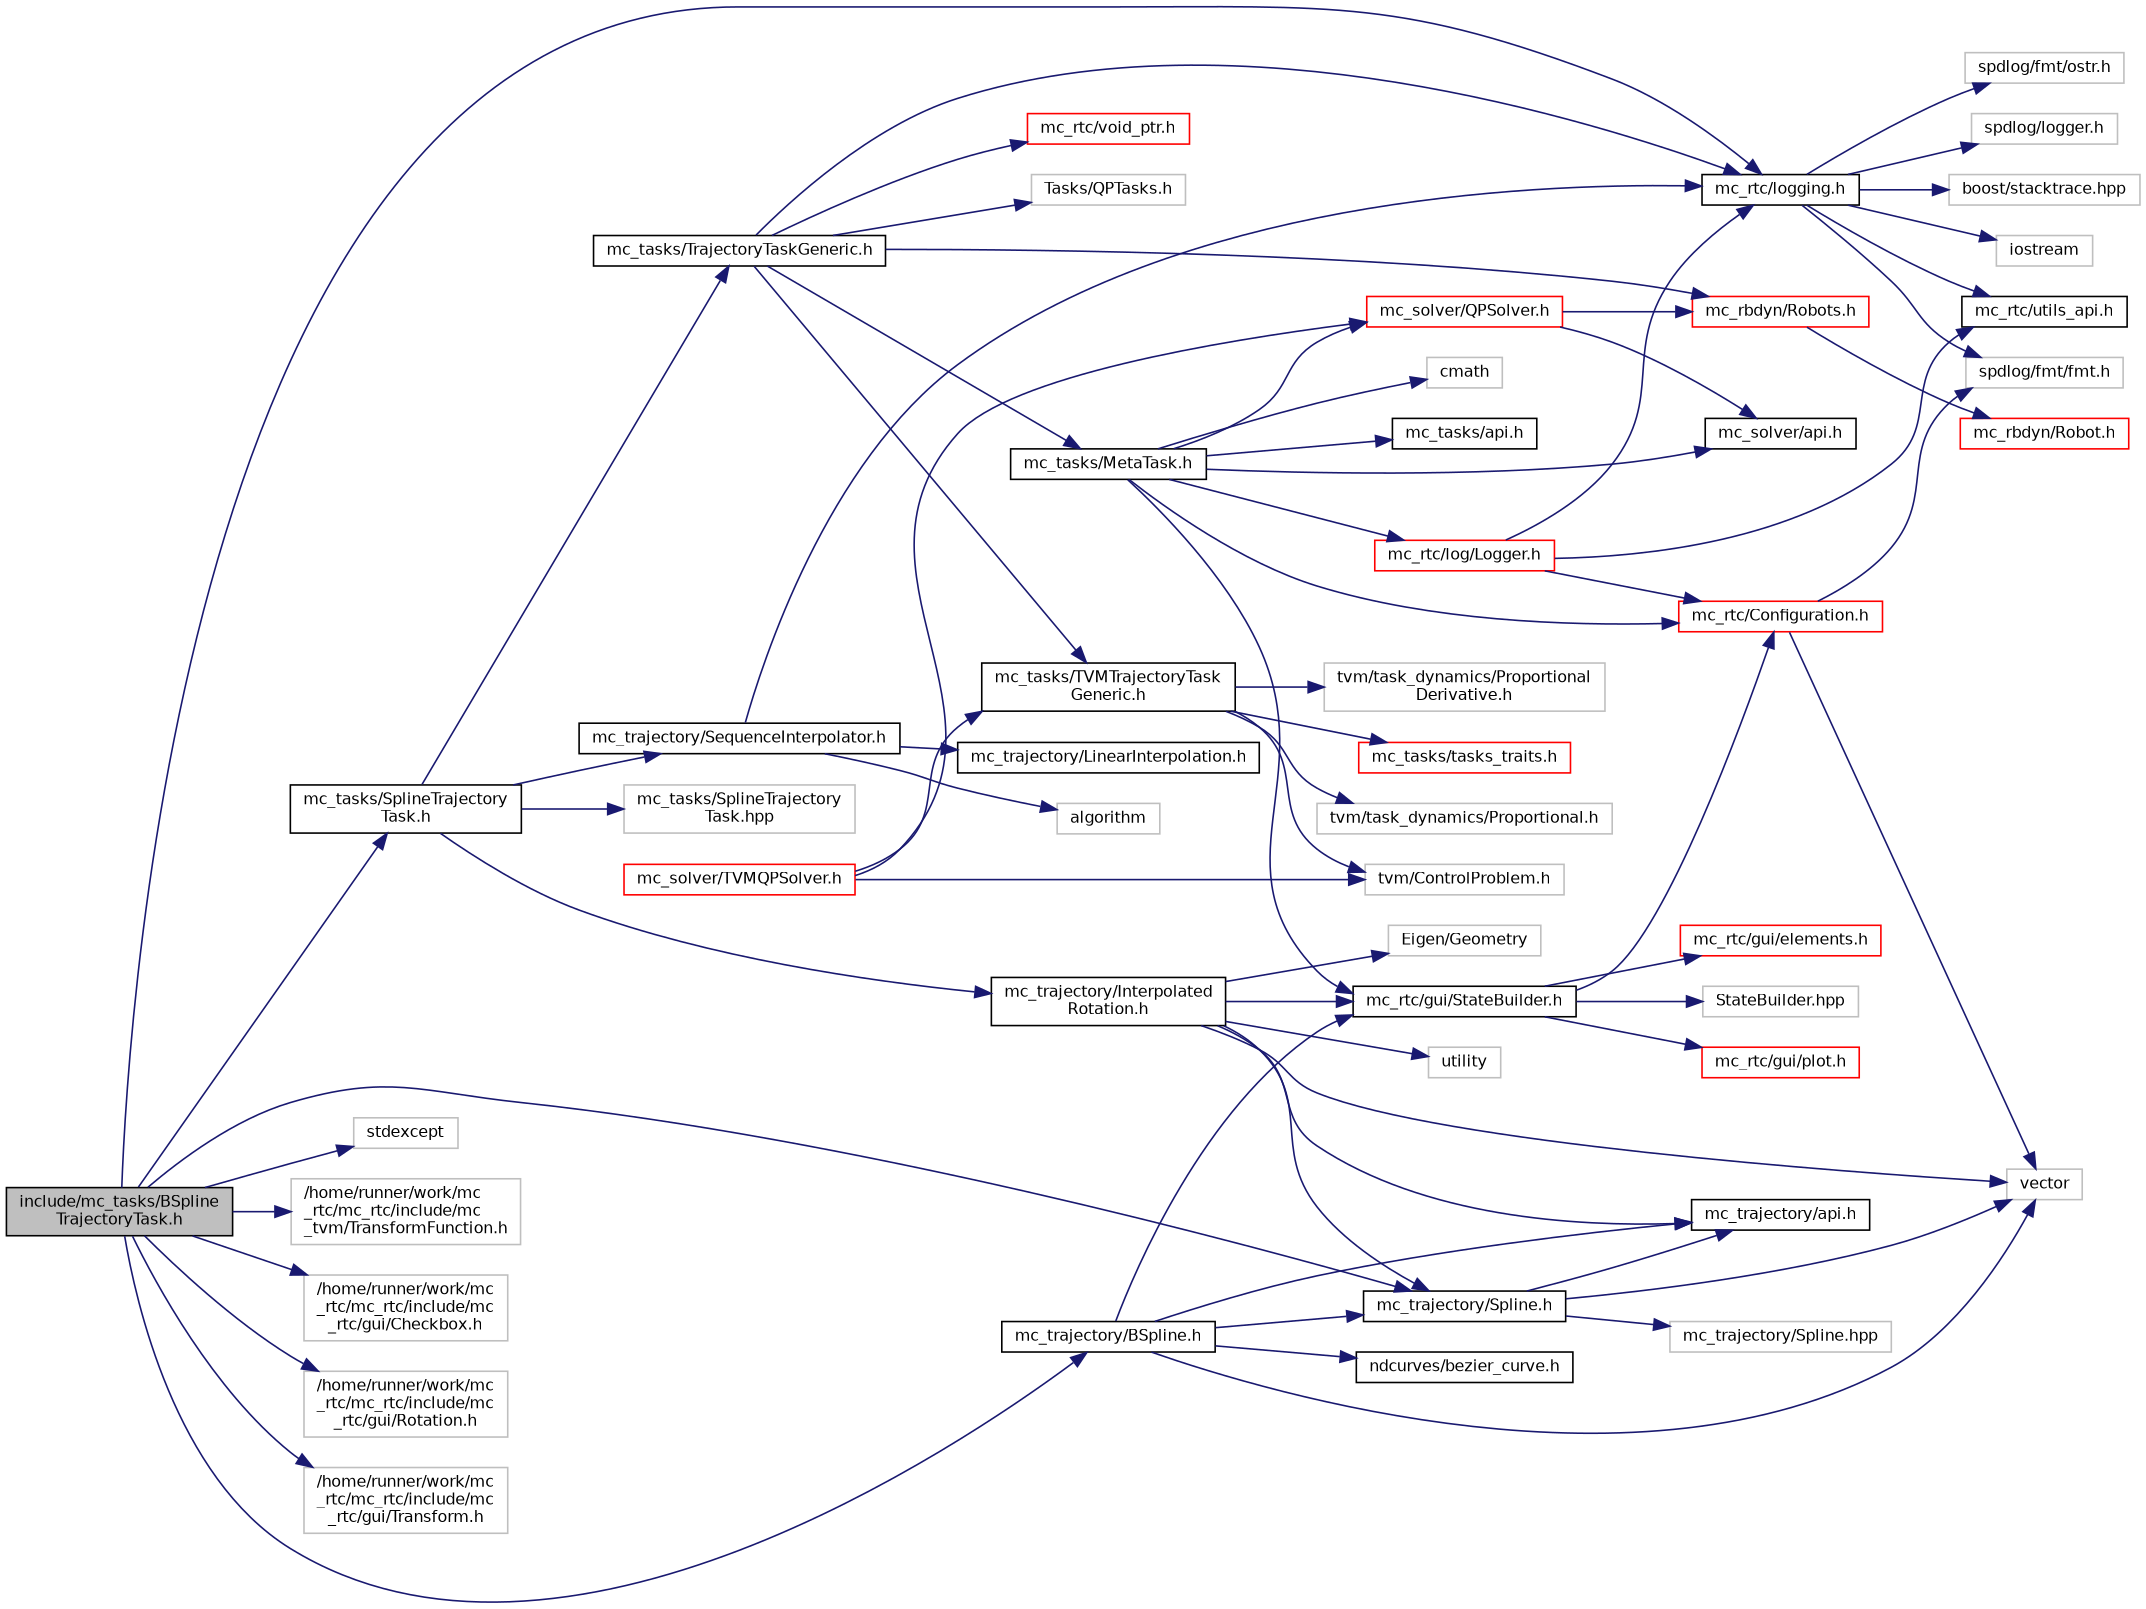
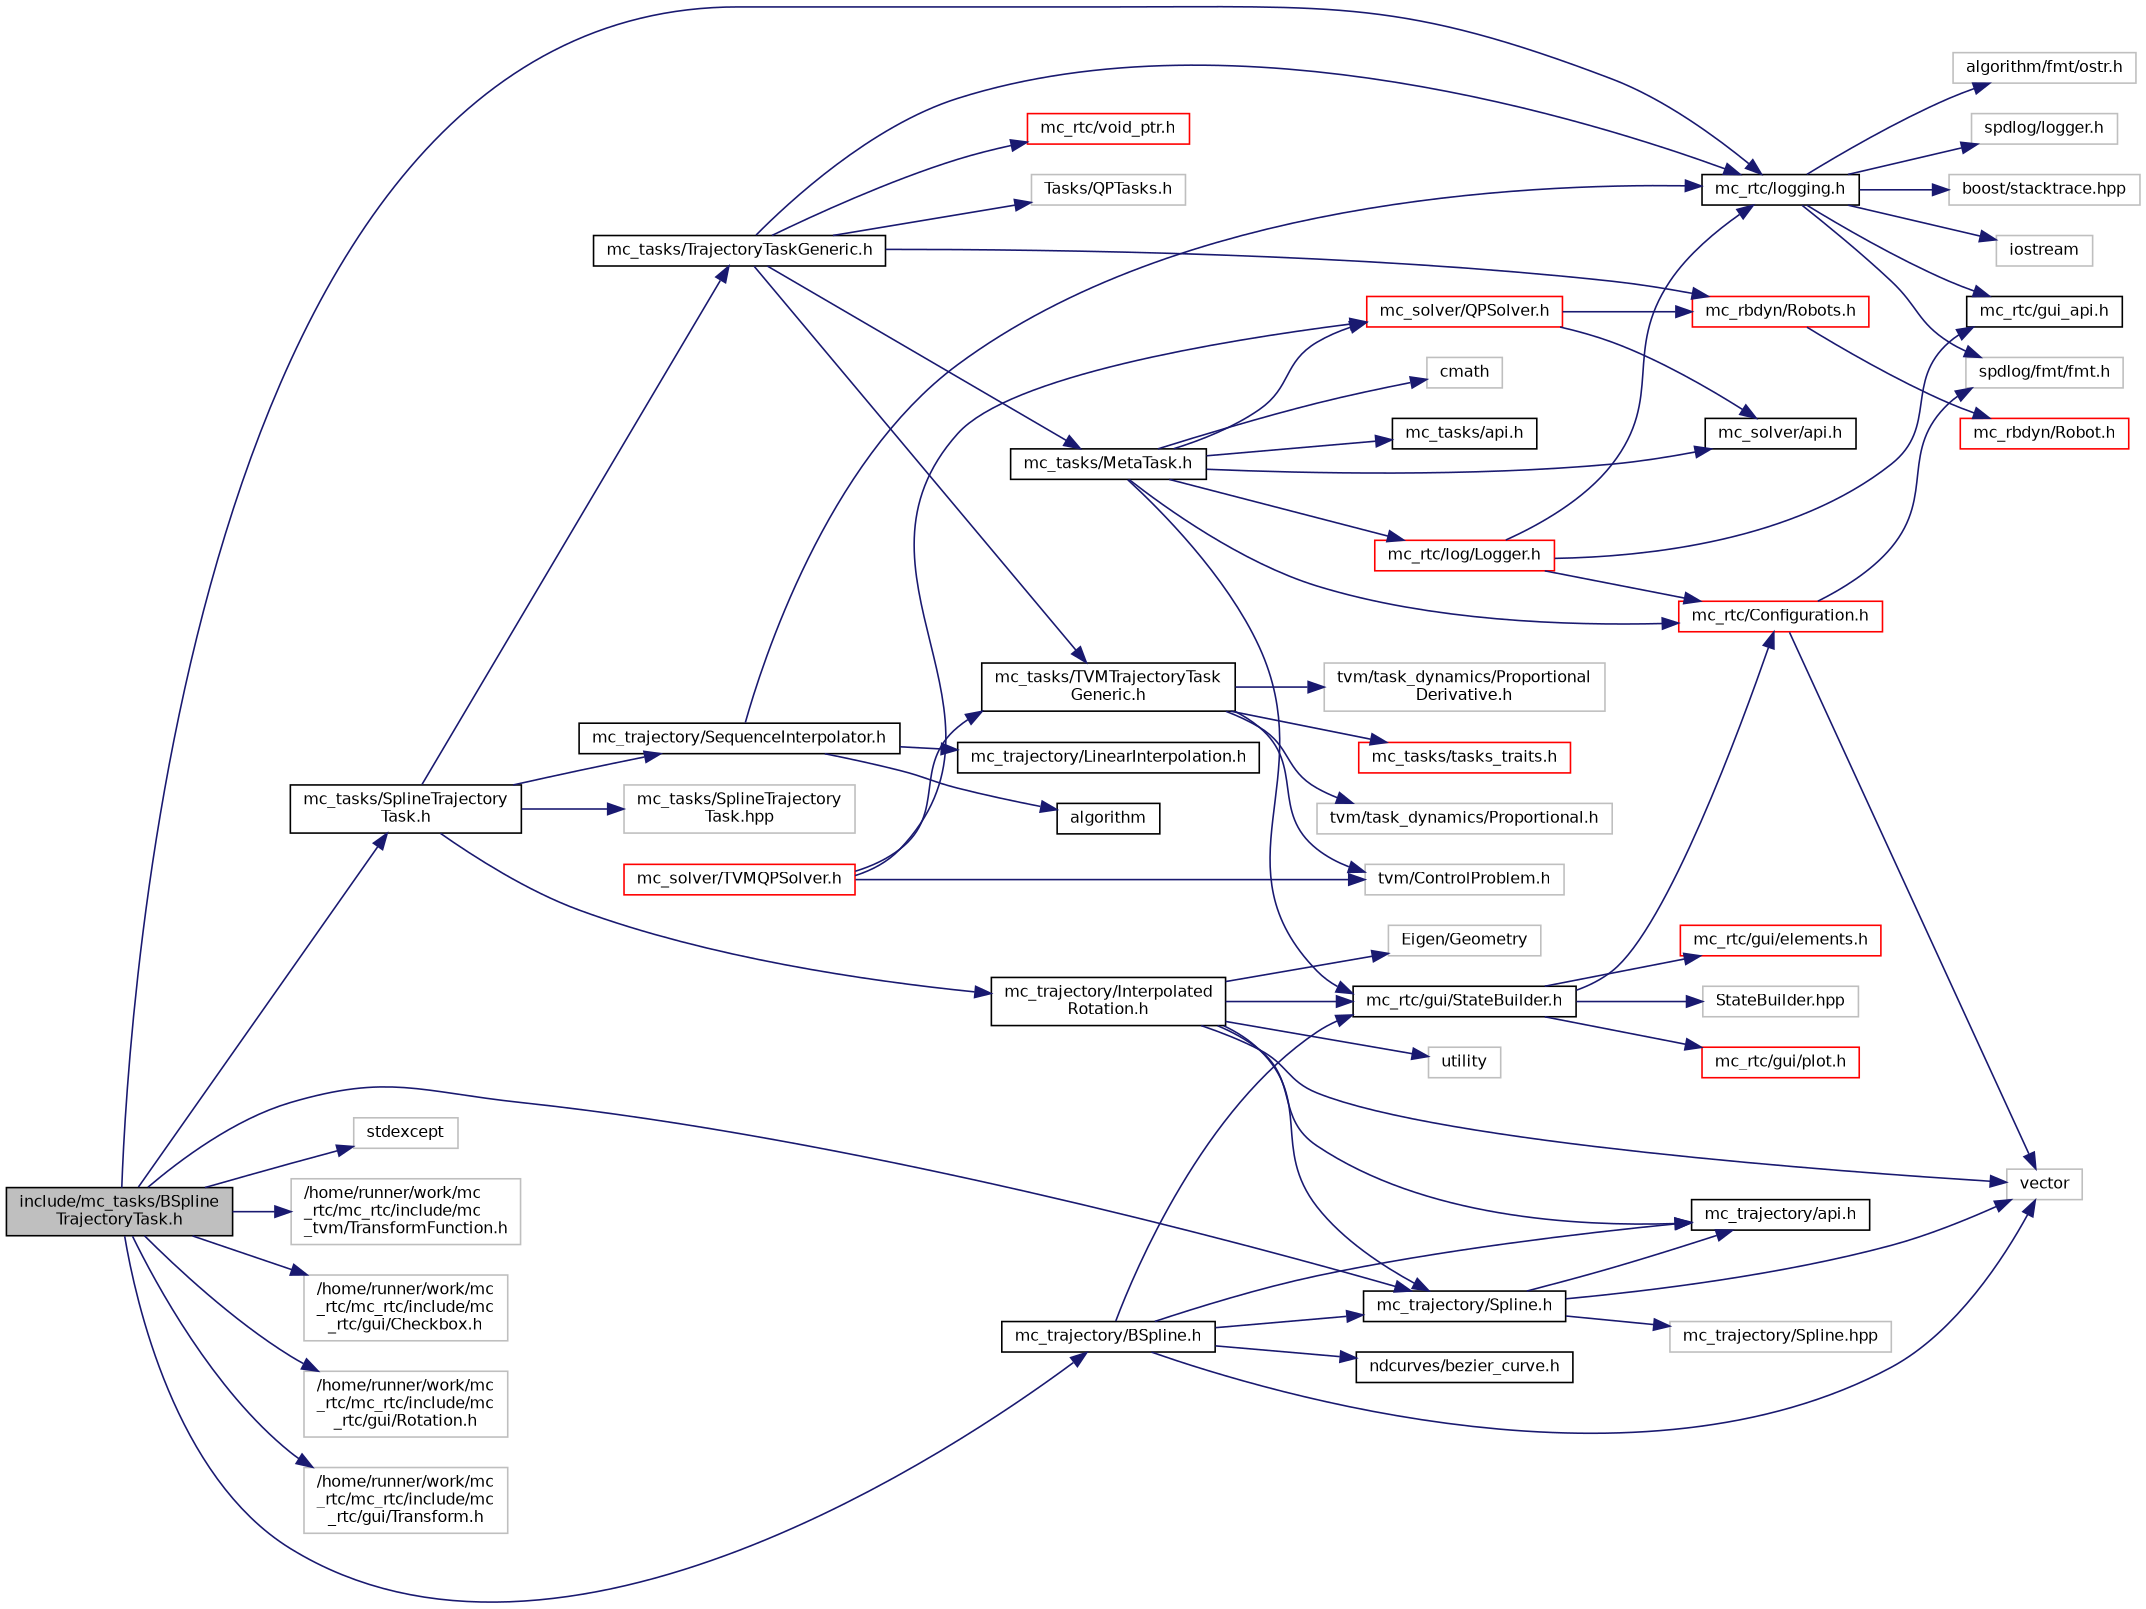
node "spdlog/fmt/ostr.h": label "spdlog/fmt/ostr.h" -> "algorithm/fmt/ostr.h"
node "mc_rtc/utils_api.h": label "mc_rtc/utils_api.h" -> "mc_rtc/gui_api.h"
node "algorithm": color grey75 -> black
